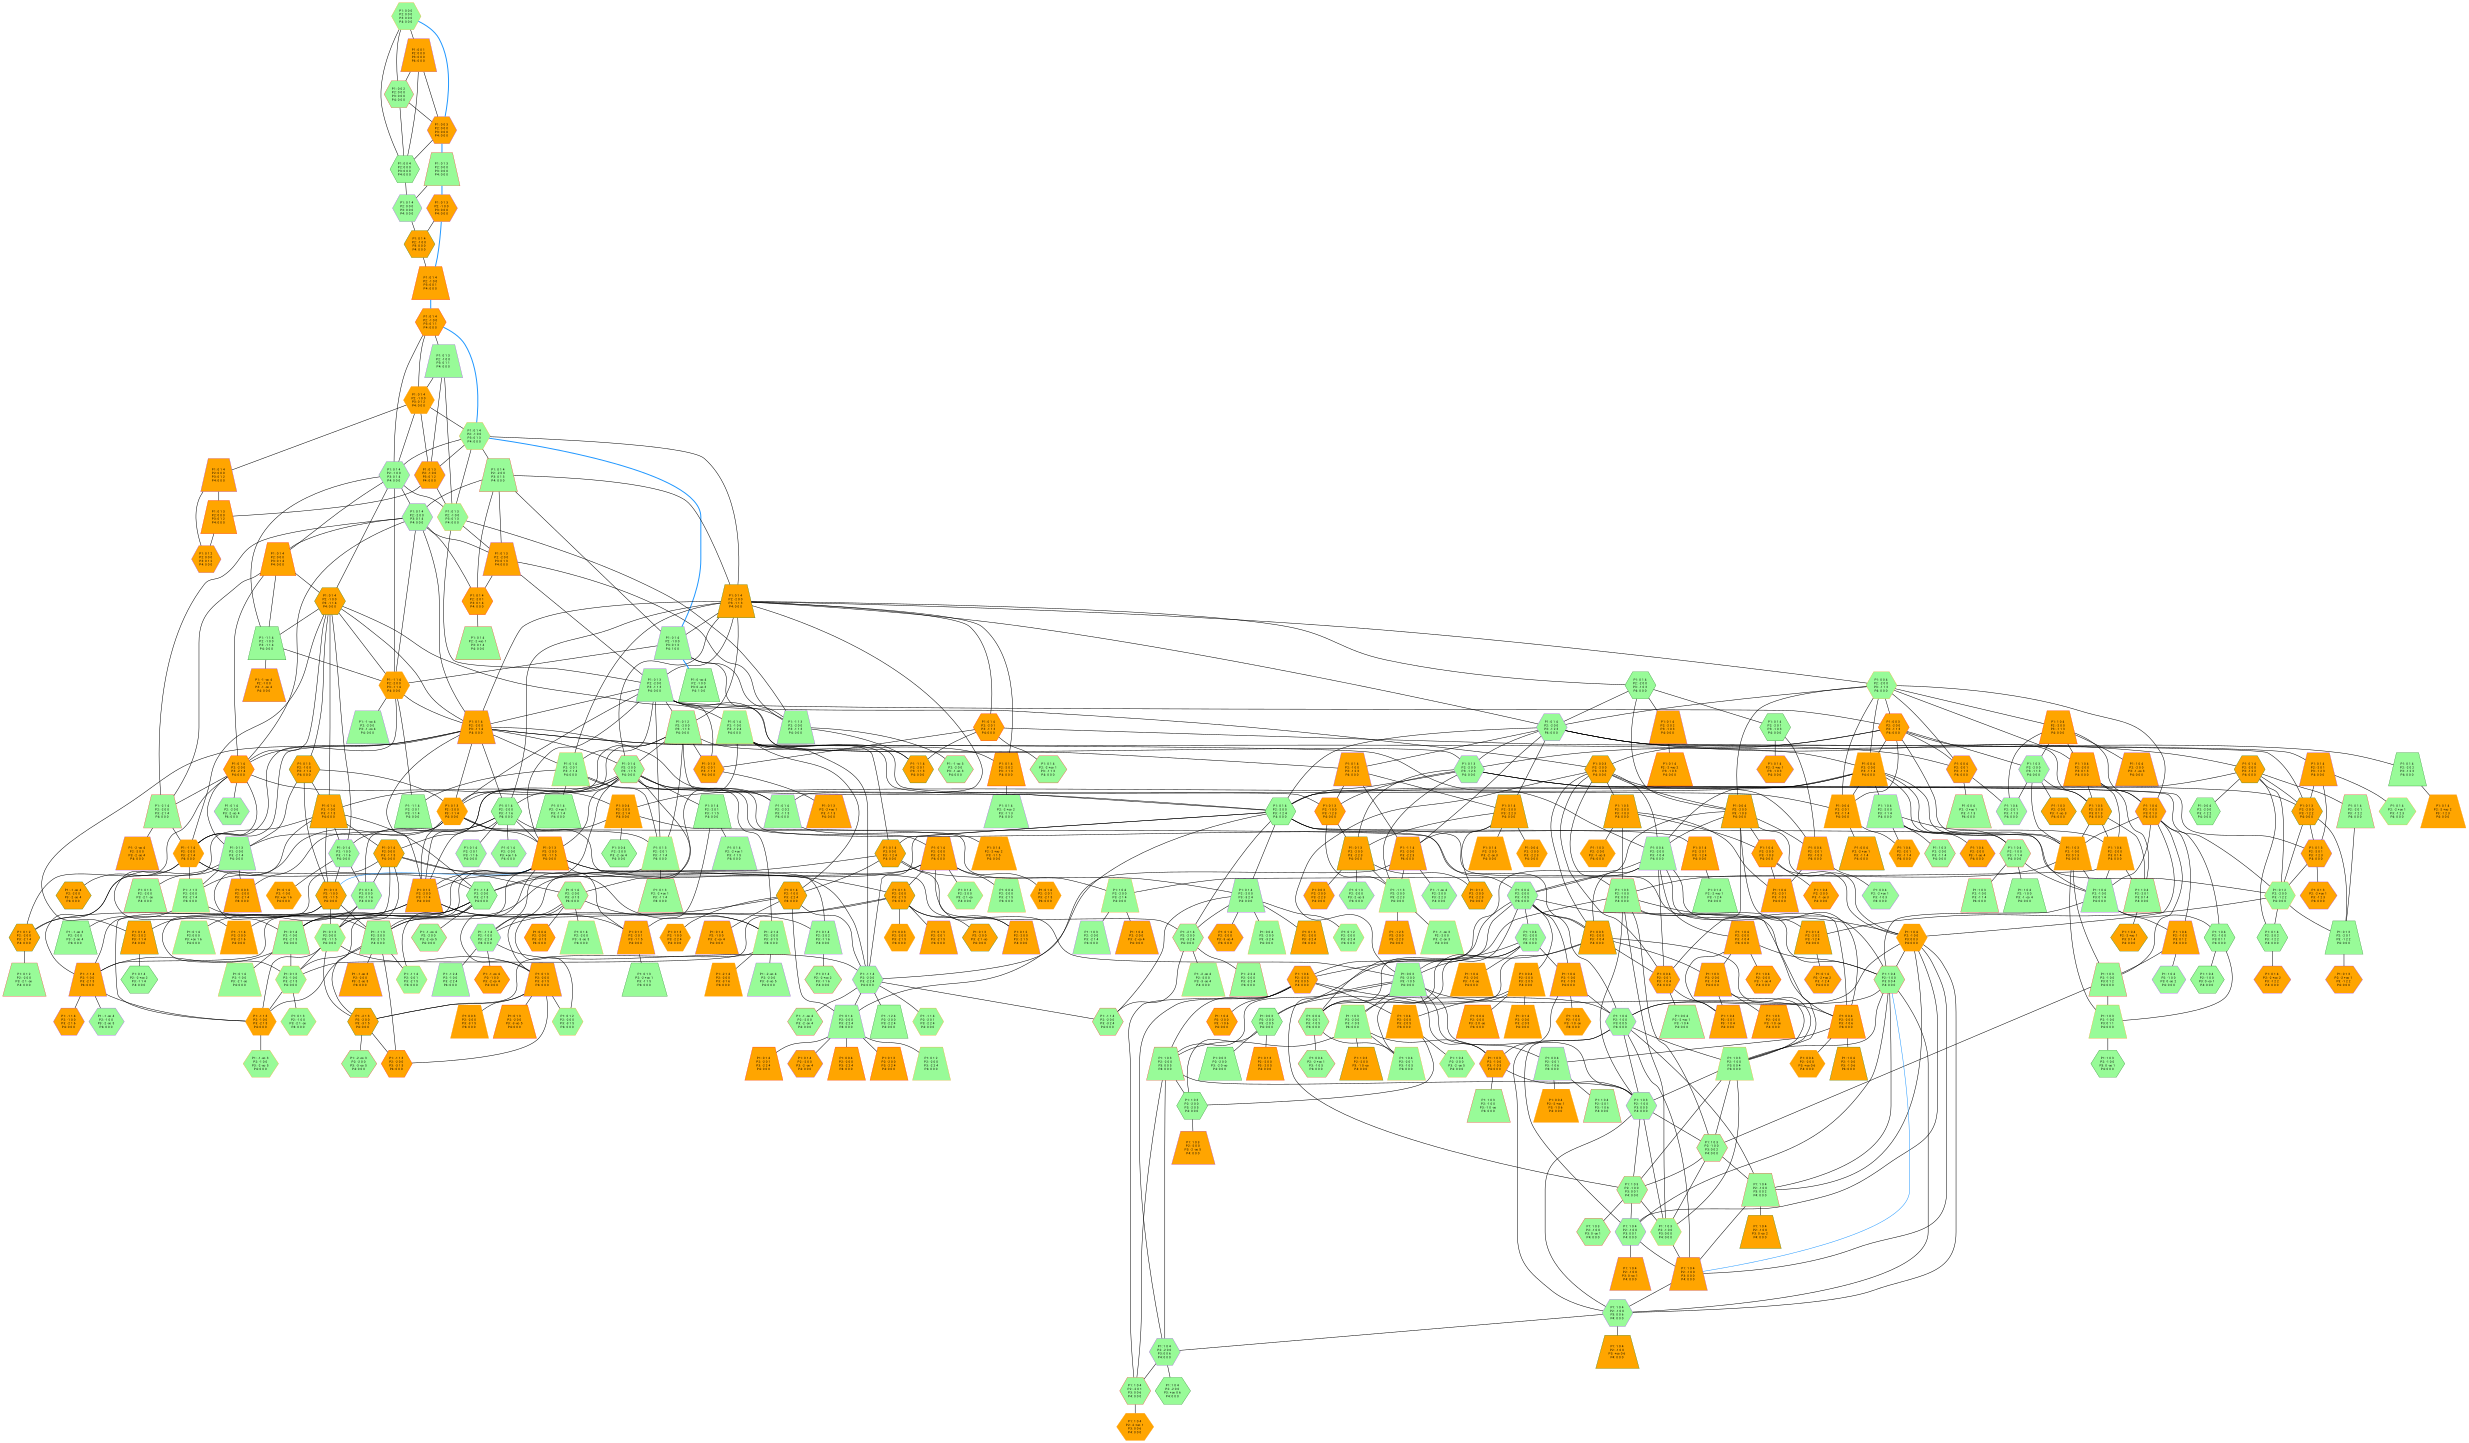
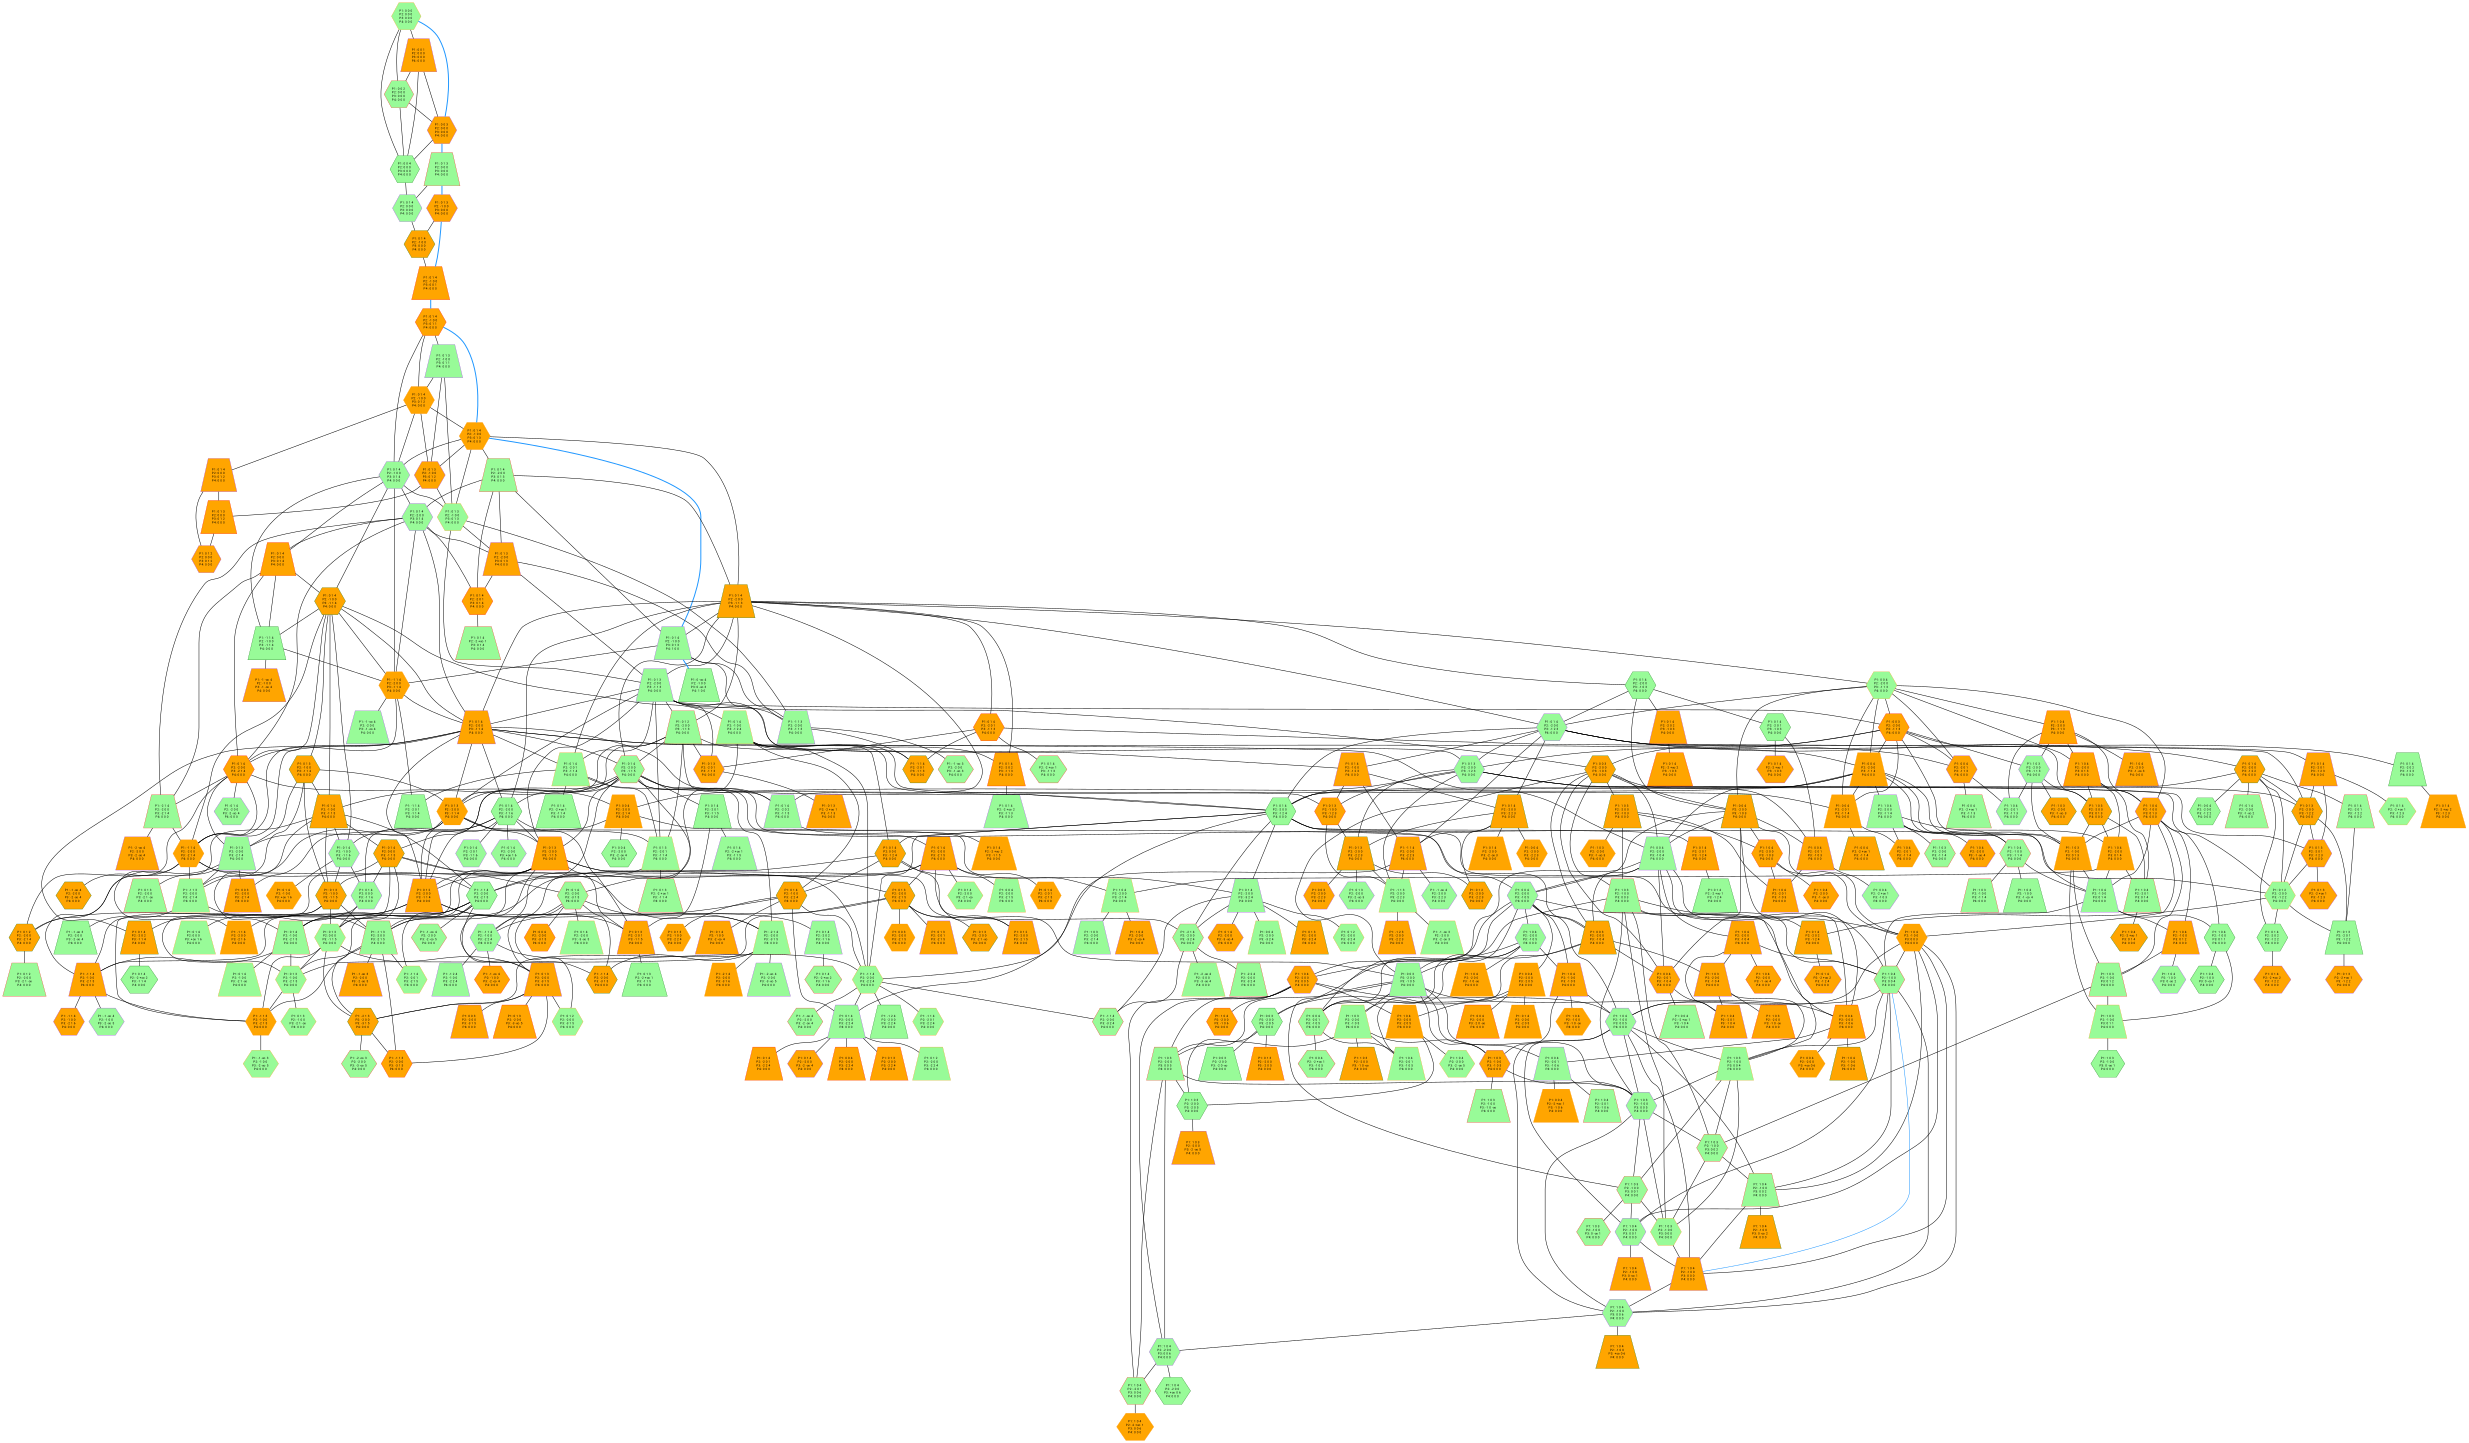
node "P1: 0 1 4 P2: -1 0 0 P3: 0 1 3 P4: 0 0 0": fillcolor palegreen -> orange
node "P1: 0 1 4 P2: -2 0 0 P3: -1 -∞ 2 P4: 0 0 0": added
edge "P1: 0 1 3 P2: -1 0 0 P3: -1 1 4 P4: 0 0 0" -- "P1: -1 1 3 P2: -2 0 0 P3: -2 1 4 P4: 0 0 0": added
edge "P1: 0 1 4 P2: -2 0 0 P3: -1 1 6 P4: 0 0 0" -- "P1: 0 1 4 P2: -2 0 2 P3: -1 1 6 P4: 0 0 0": now "P1: 0 1 4 P2: -2 0 0 P3: -1 1 6 P4: 0 0 0" -- "P1: 0 1 3 P2: -2 0 1 P3: -1 1 5 P4: 0 0 0"
edge "P1: 0 1 3 P2: -2 0 0 P3: -1 1 5 P4: 0 0 0" -- "P1: 0 1 3 P2: -1 0 0 P3: -1 1 5 P4: 0 0 0": color #1e96ff -> black
edge "P1: 1 0 3 P2: -1 0 0 P3: 0 1 3 P4: 0 0 0" -- "P1: 1 0 3 P2: -1 0 0 P3: 0 0 3 P4: 0 0 0": removed
node "P1: -1 1 4 P2: -2 0 0 P3: -3 1 5 P4: 0 0 0": added
node "P1: -1 1 4 P2: -2 0 0 P3: -2 2 4 P4: 0 0 0": color purple -> darkorange
edge "P1: 0 0 3 P2: -2 0 0 P3: -1 0 4 P4: 0 0 0" -- "P1: 1 0 3 P2: -1 0 0 P3: 0 0 4 P4: 0 0 0": removed
node "P1: 0 0 3 P2: -2 0 0 P3: -3 1 5 P4: 0 0 0": color darkorange -> purple
edge "P1: 1 0 3 P2: -1 0 0 P3: 0 0 2 P4: 0 0 0" -- "P1: 1 0 3 P2: -1 0 0 P3: 0 0 1 P4: 0 0 0": removed
